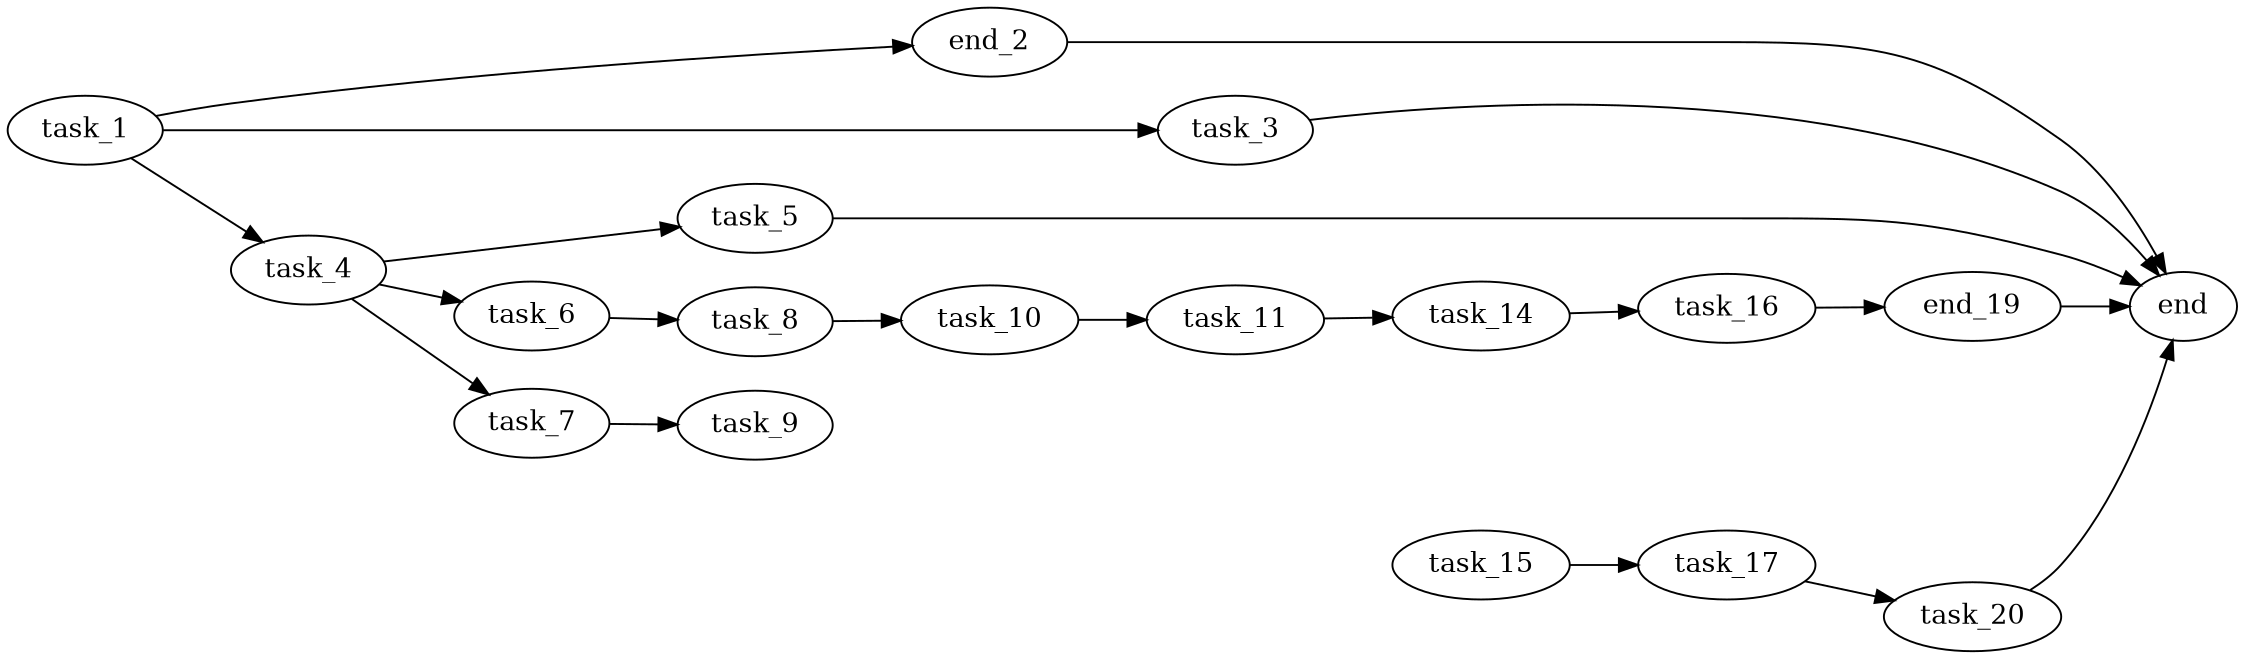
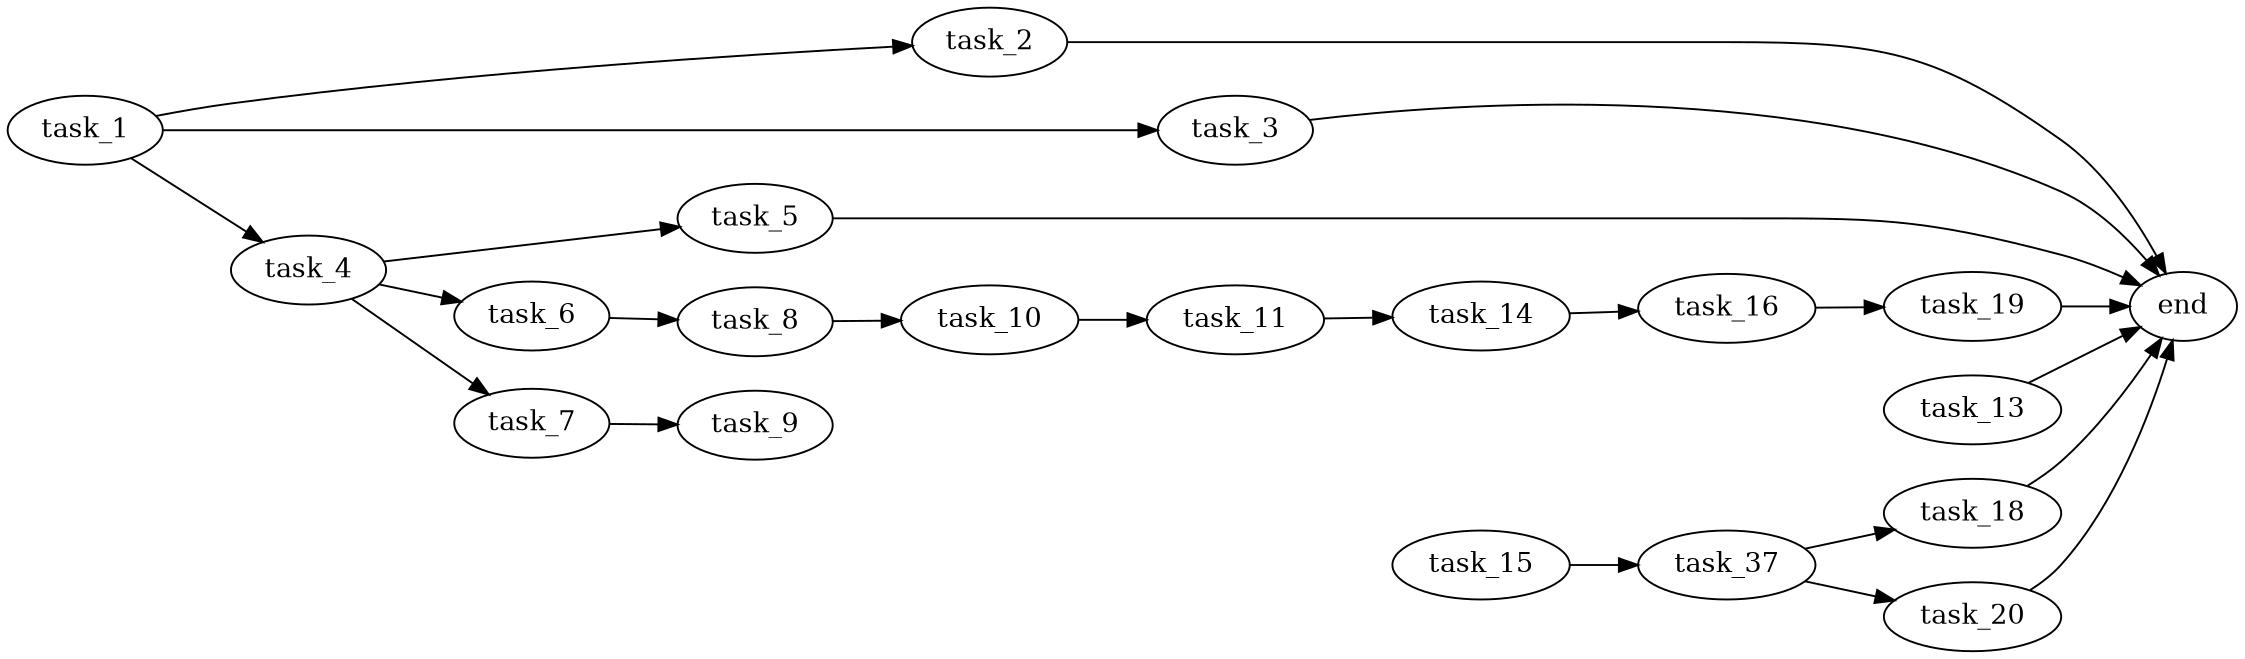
node "end_2": label "end_2" -> "task_2"
node "end_19": label "end_19" -> "task_19"
node "task_13": added
node "task_18": added
node "task_17": label "task_17" -> "task_37"
